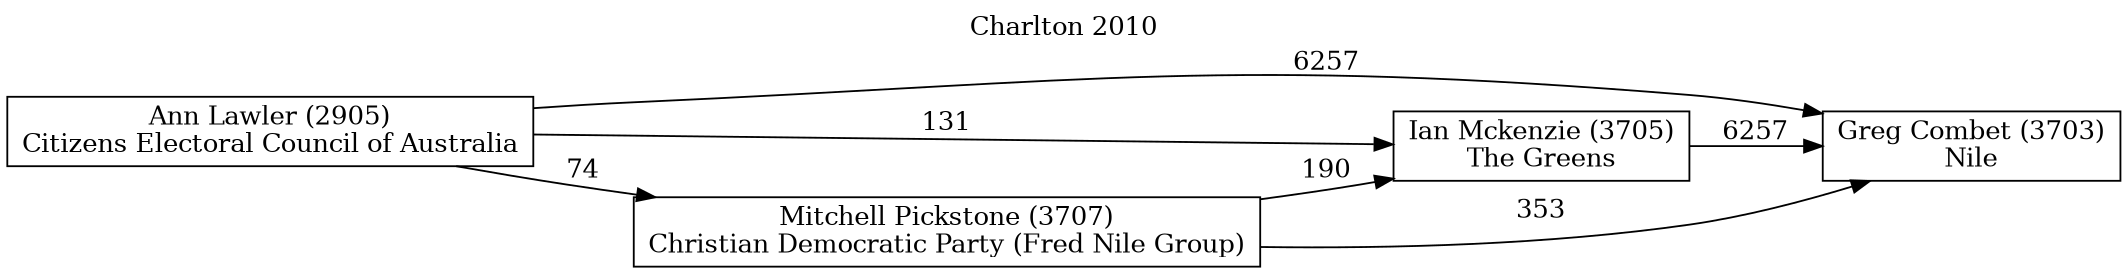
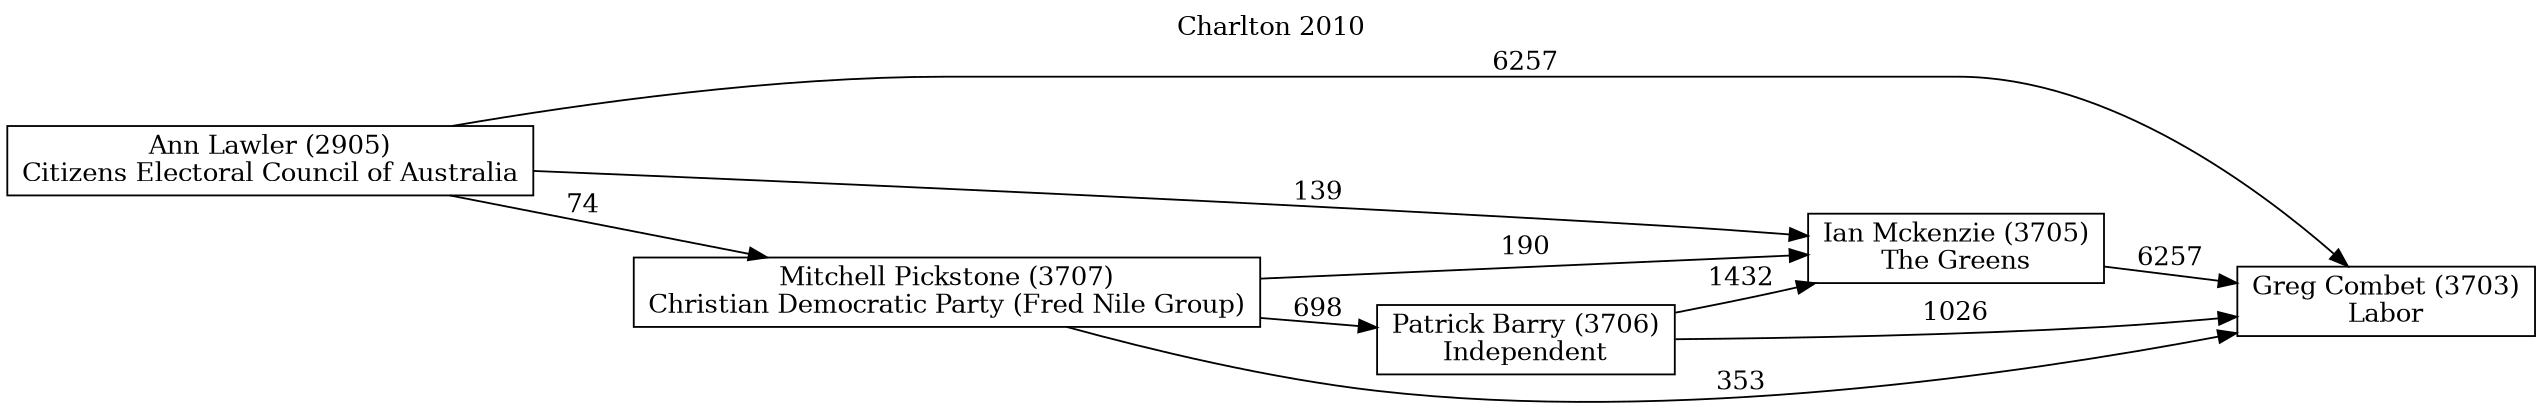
edge "Ann Lawler (2905) Citizens Electoral Council of Australia" -> "Ian Mckenzie (3705) The Greens": label "131" -> "139"
node "Greg Combet (3703) Nile": label "Greg Combet (3703) Nile" -> "Greg Combet (3703) Labor"
node "Patrick Barry (3706) Independent": added
